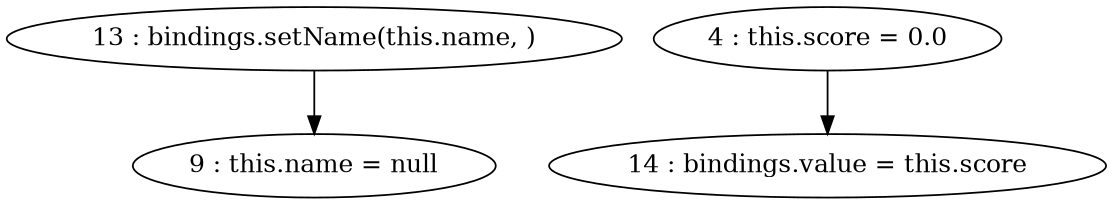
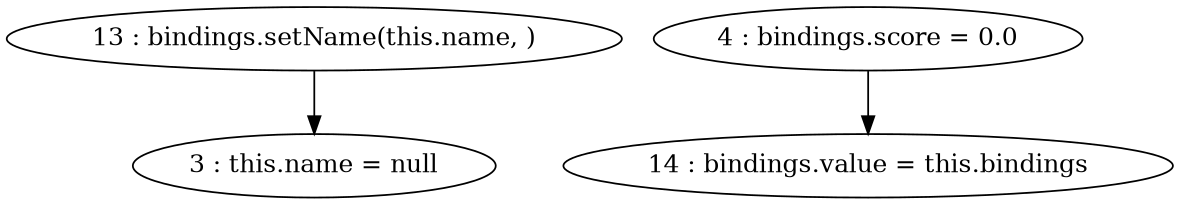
node "4 : this.score = 0.0": label "4 : this.score = 0.0" -> "4 : bindings.score = 0.0"
node "9 : this.name = null": label "9 : this.name = null" -> "3 : this.name = null"
node "14 : bindings.value = this.score": label "14 : bindings.value = this.score" -> "14 : bindings.value = this.bindings"
